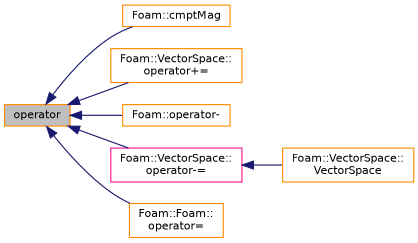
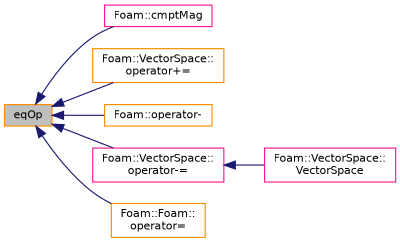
node "Foam::cmptMag": color darkorange -> deeppink
node "operator": label "operator" -> "eqOp"
node "Foam::VectorSpace:: VectorSpace": color darkorange -> deeppink
